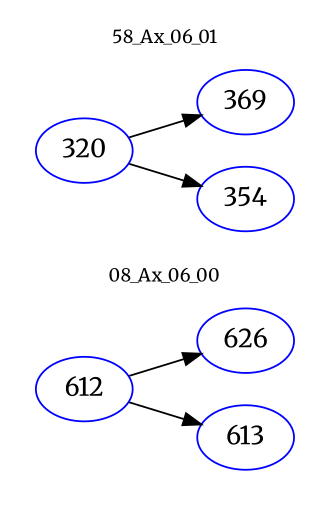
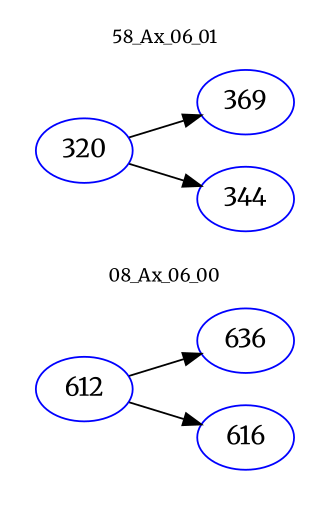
node "354": label "354" -> "344"
node "626": label "626" -> "636"
node "613": label "613" -> "616"
